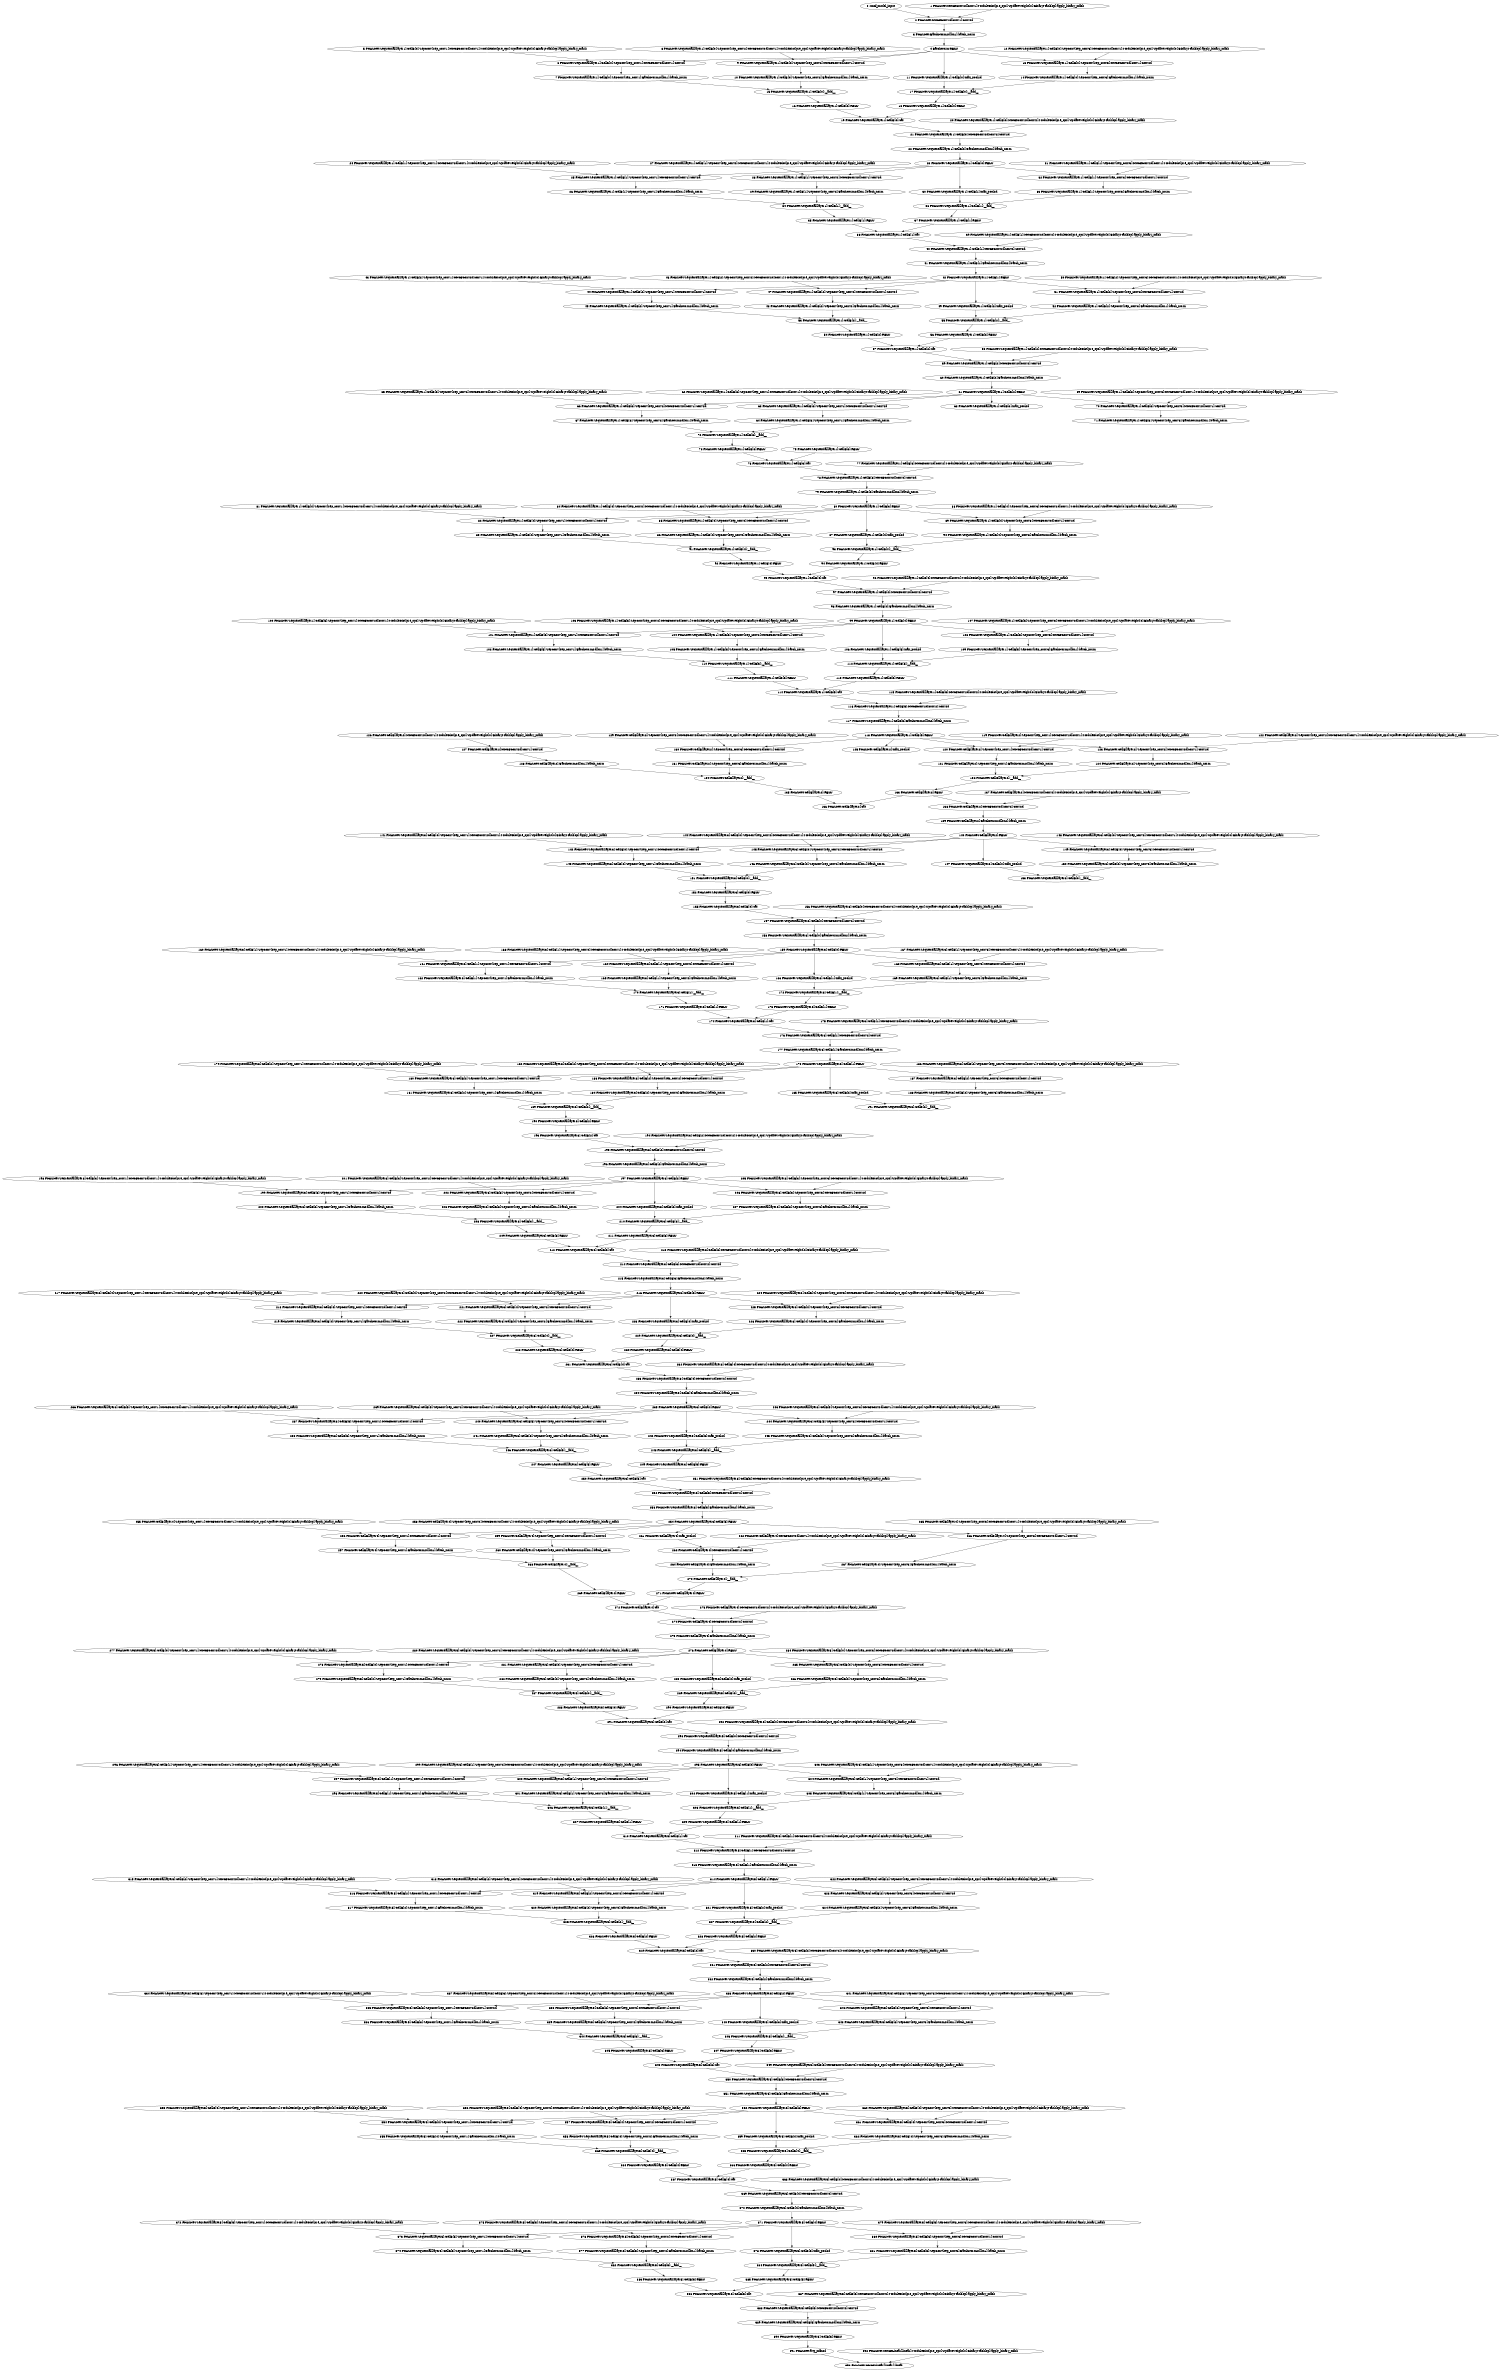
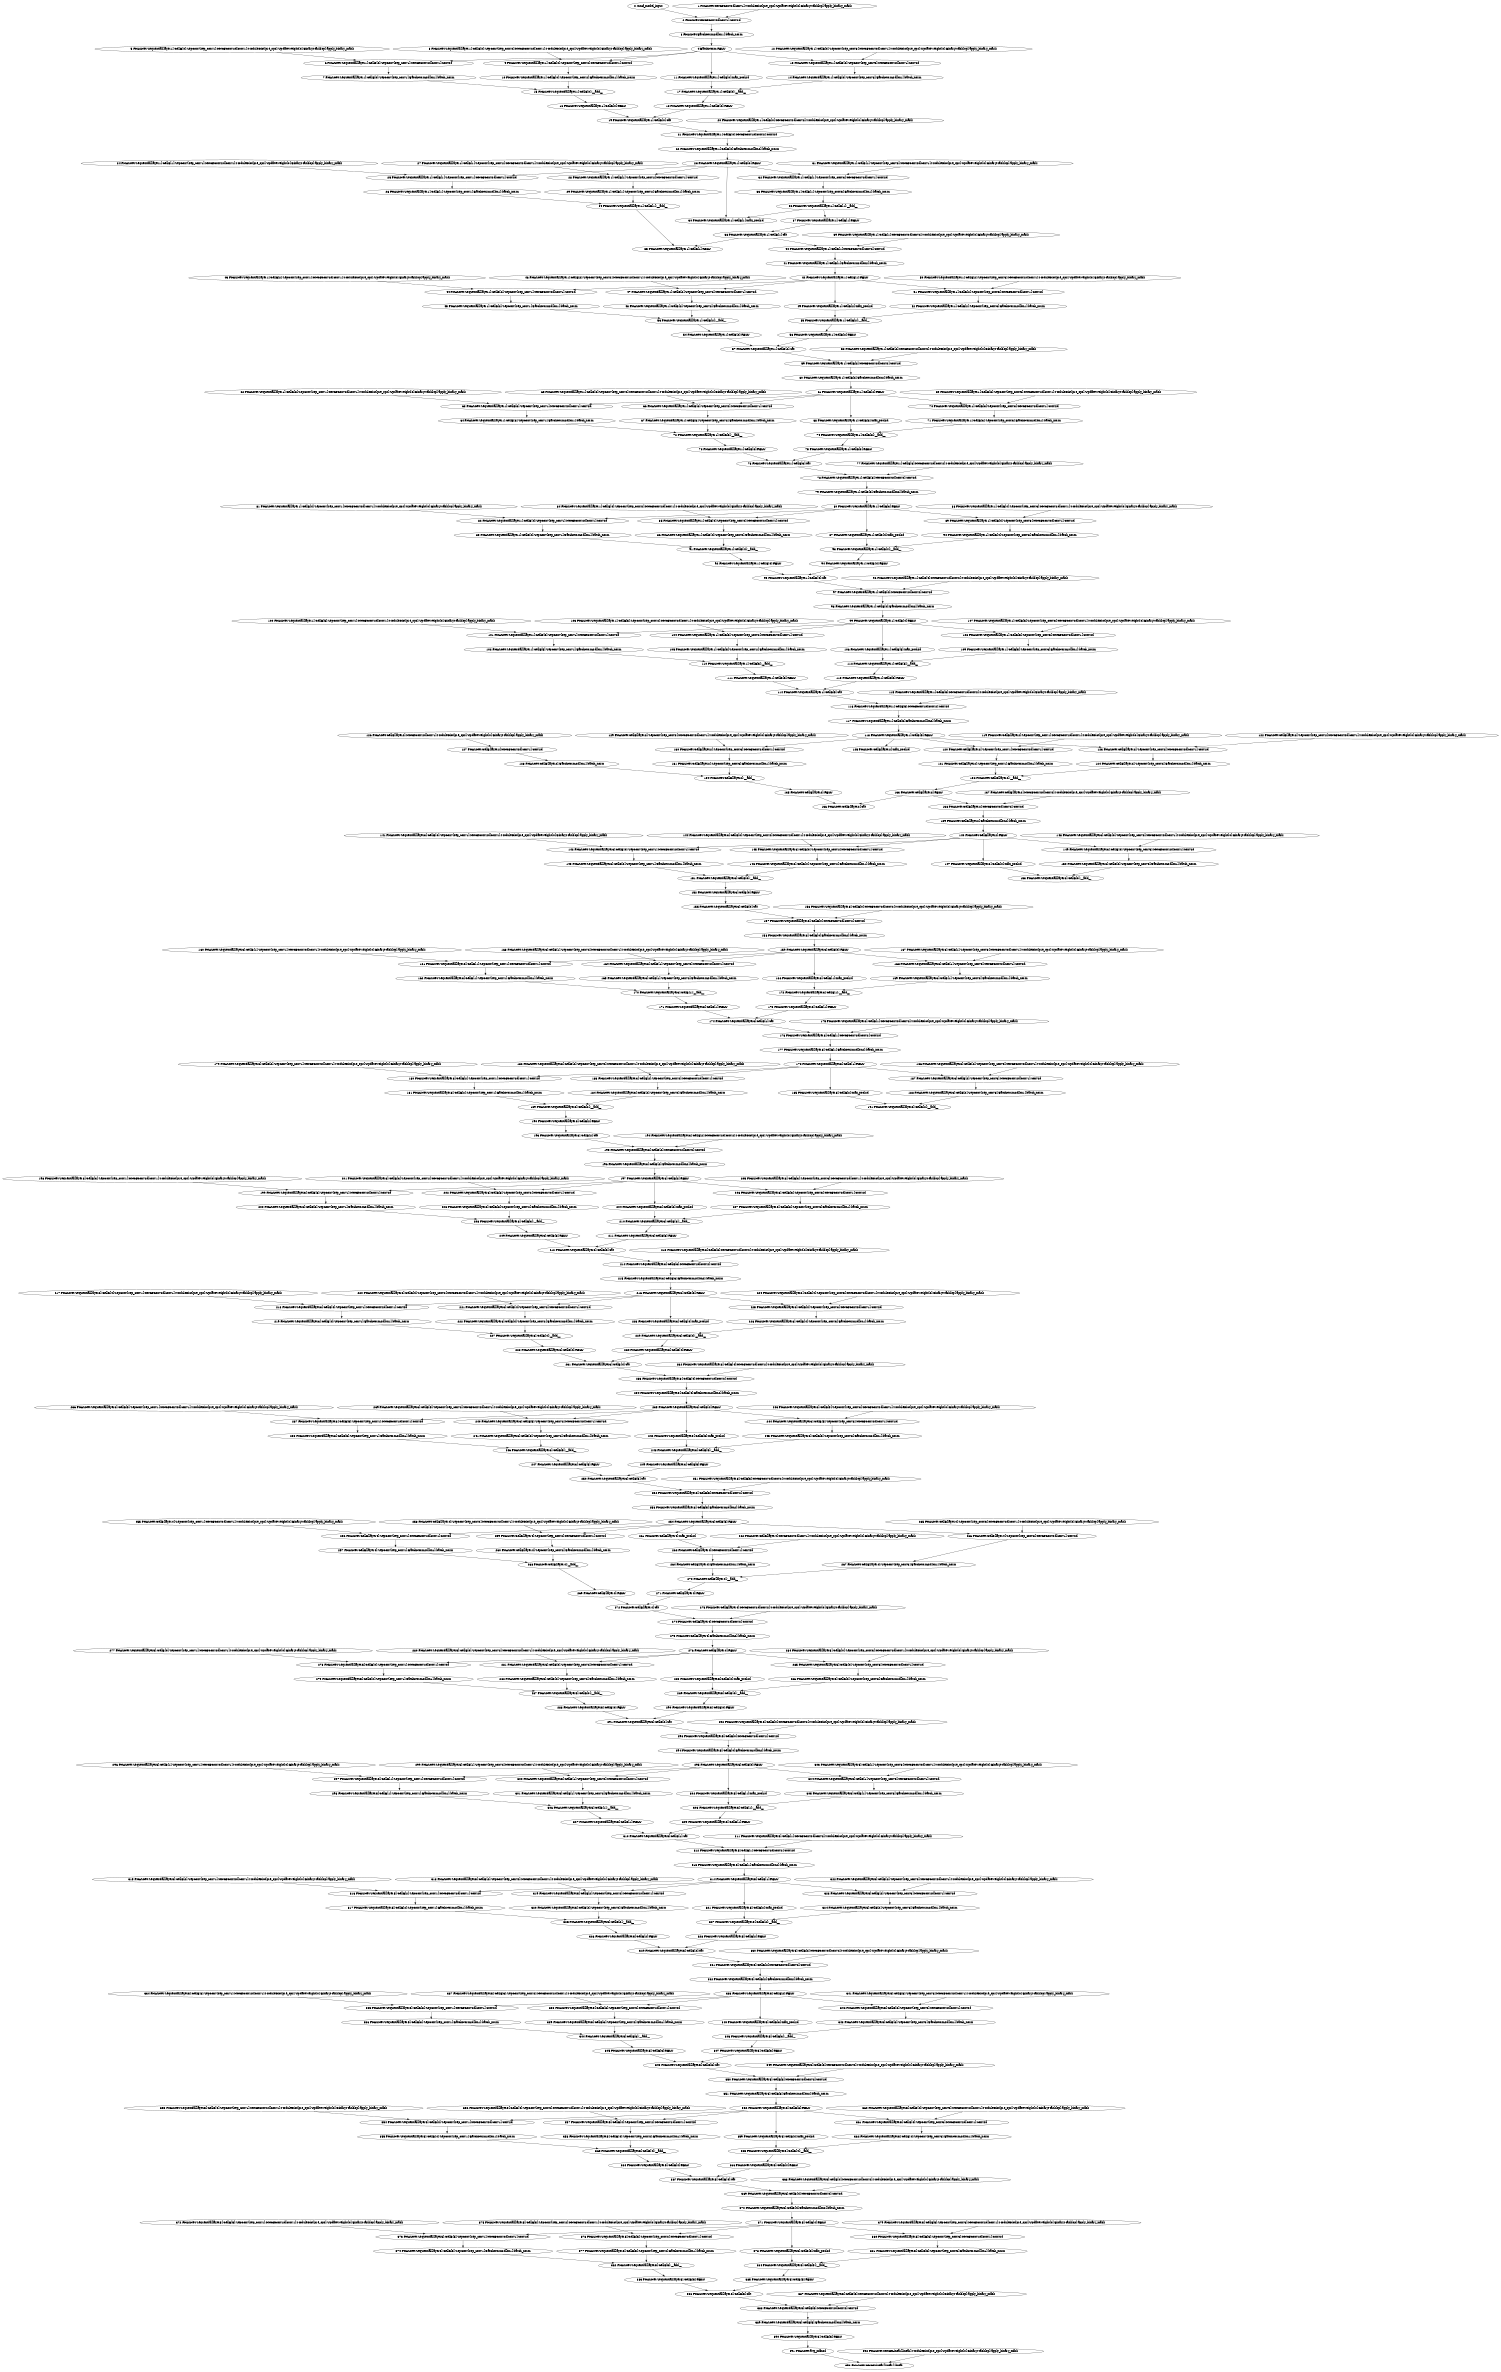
edge "30 PNASNet/Sequential[layer1]/CellB[1]/max_pool2d" -> "36 PNASNet/Sequential[layer1]/CellB[1]/__add__": reversed
edge "35 PNASNet/Sequential[layer1]/CellB[1]/RELU" -> "38 PNASNet/Sequential[layer1]/CellB[1]/cat": reversed
node "74 PNASNet/Sequential[layer1]/CellB[3]/__add__": added
